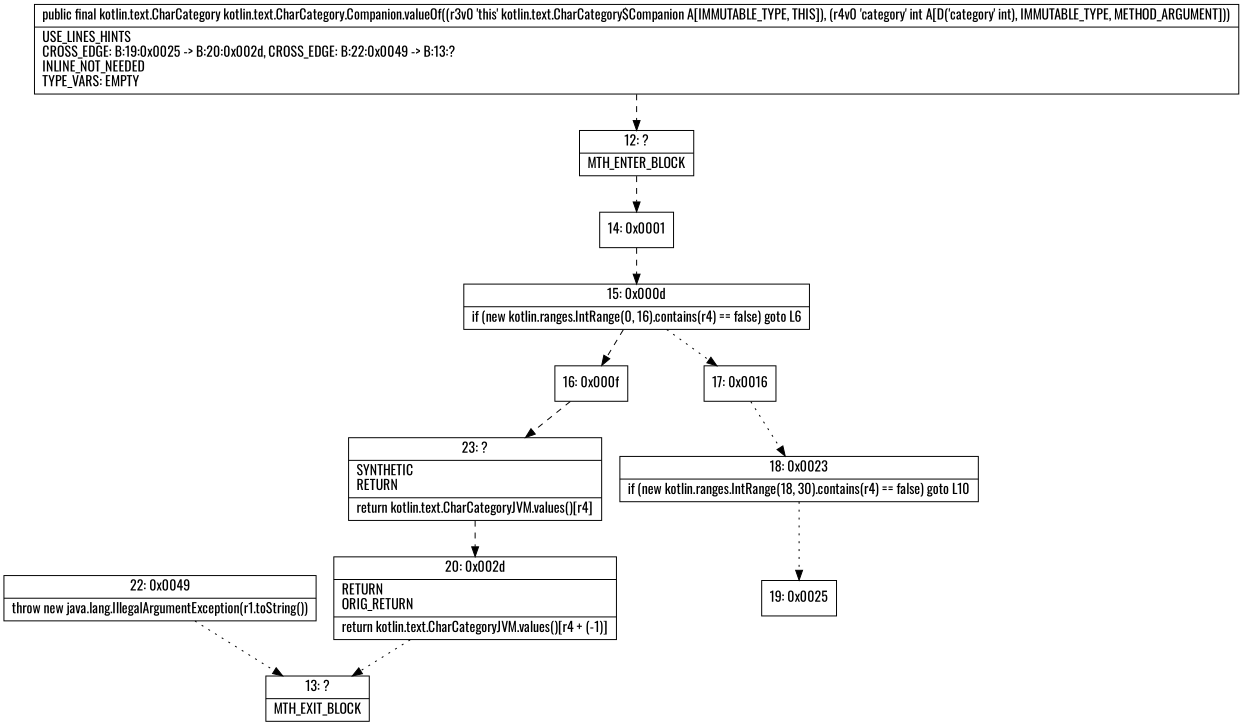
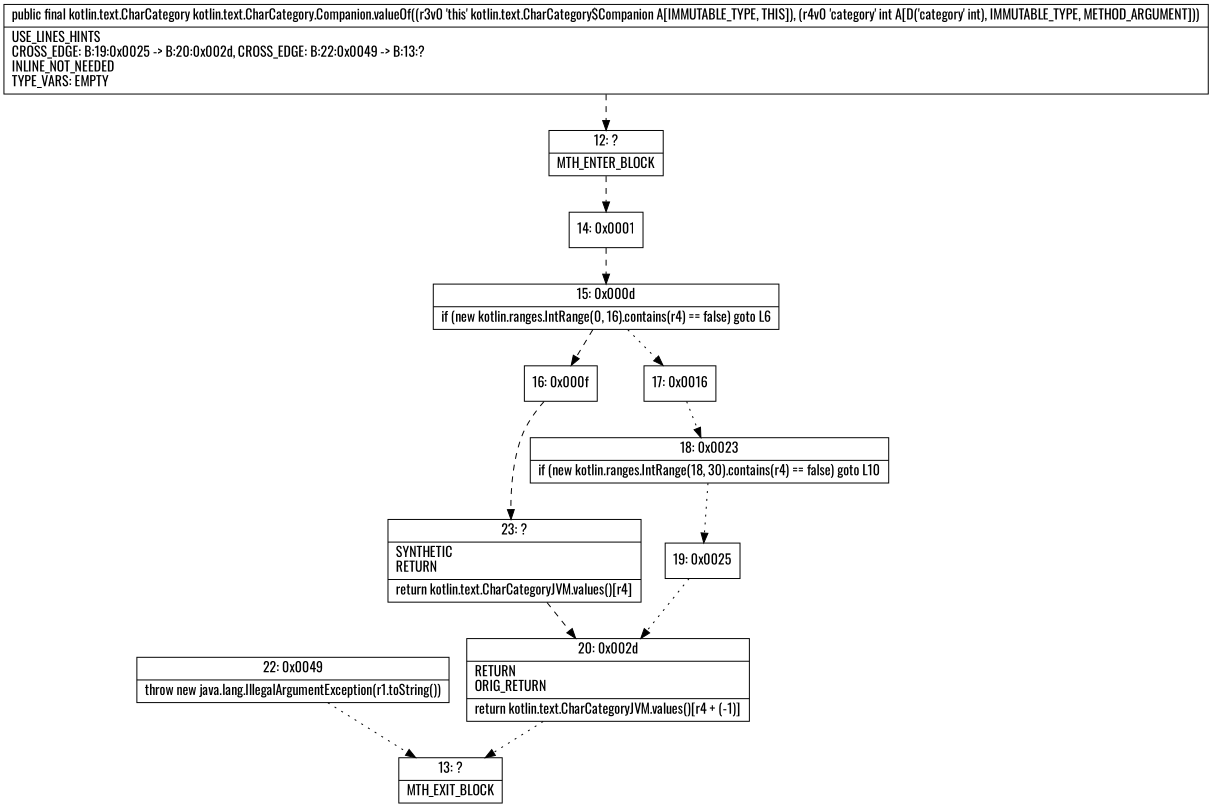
edge "19: 0x0025" -> "20: 0x002d": added
